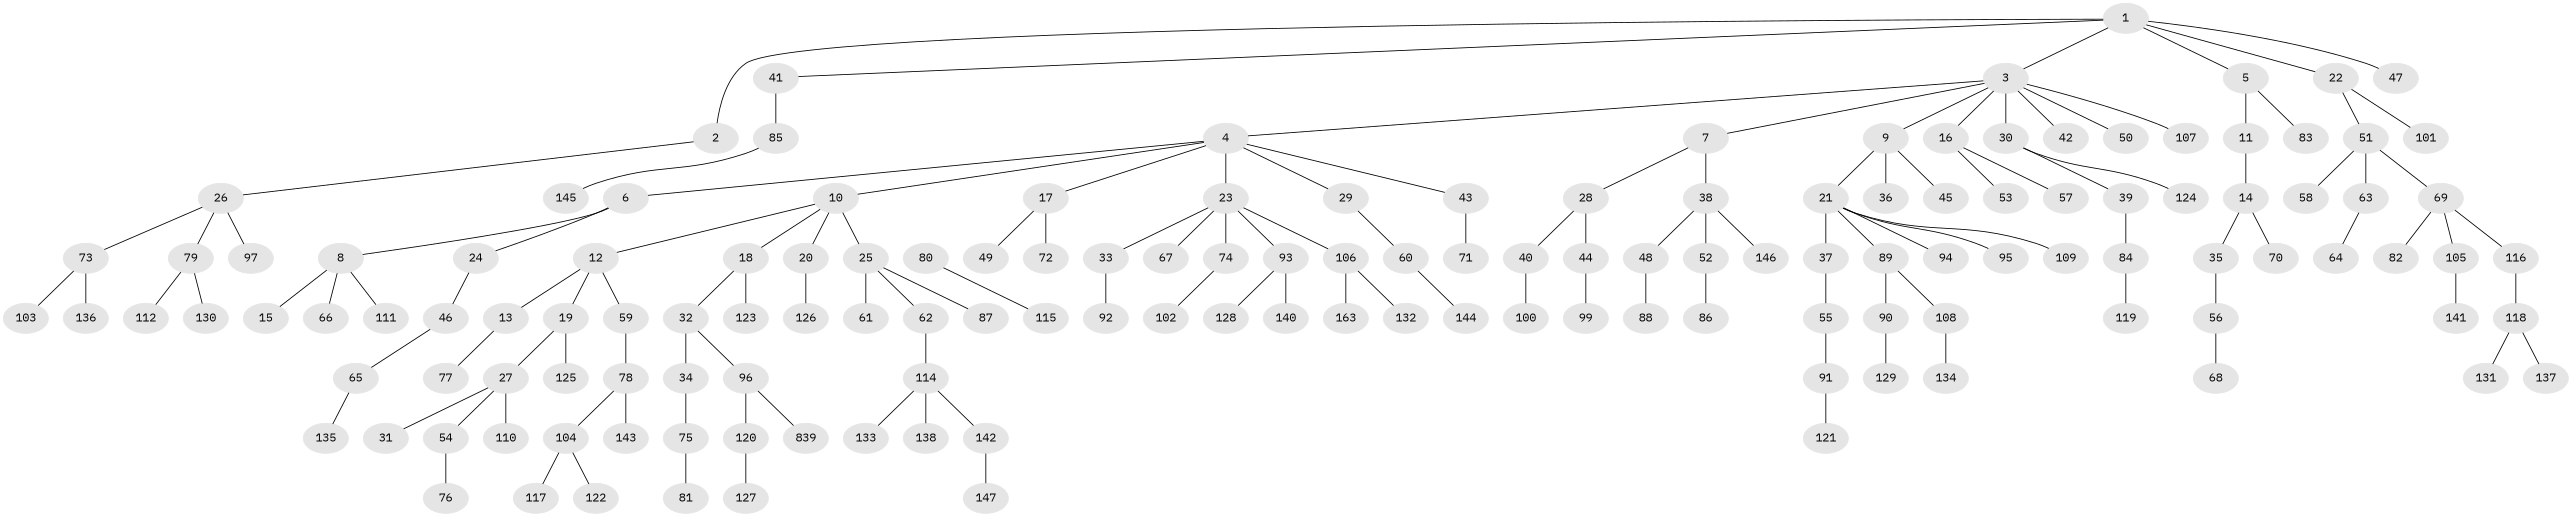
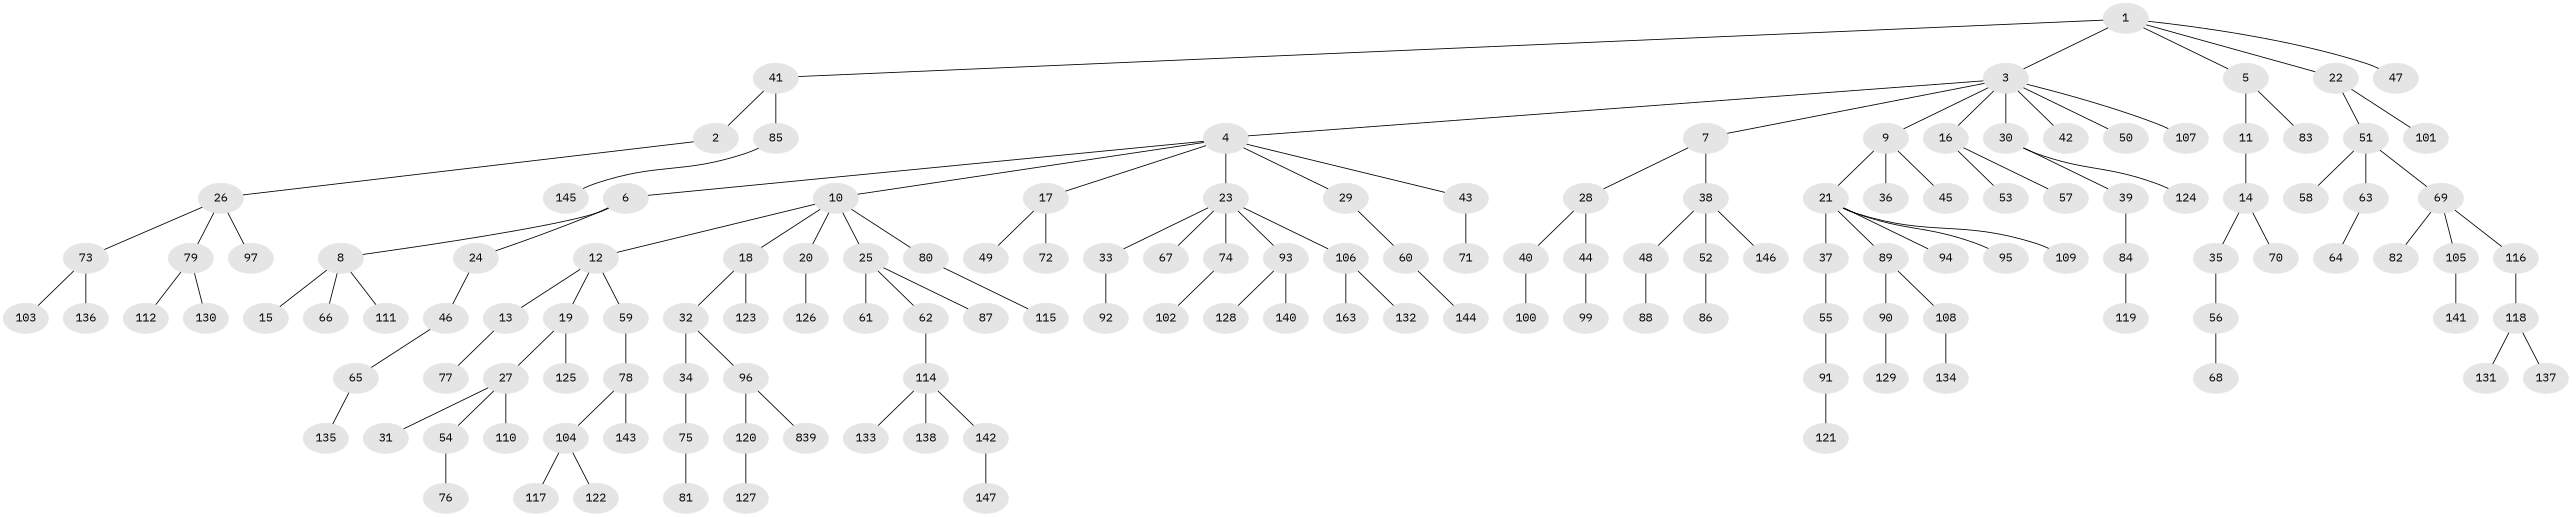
edge "1" -- "2": now "41" -- "2"
edge "10" -- "80": added
